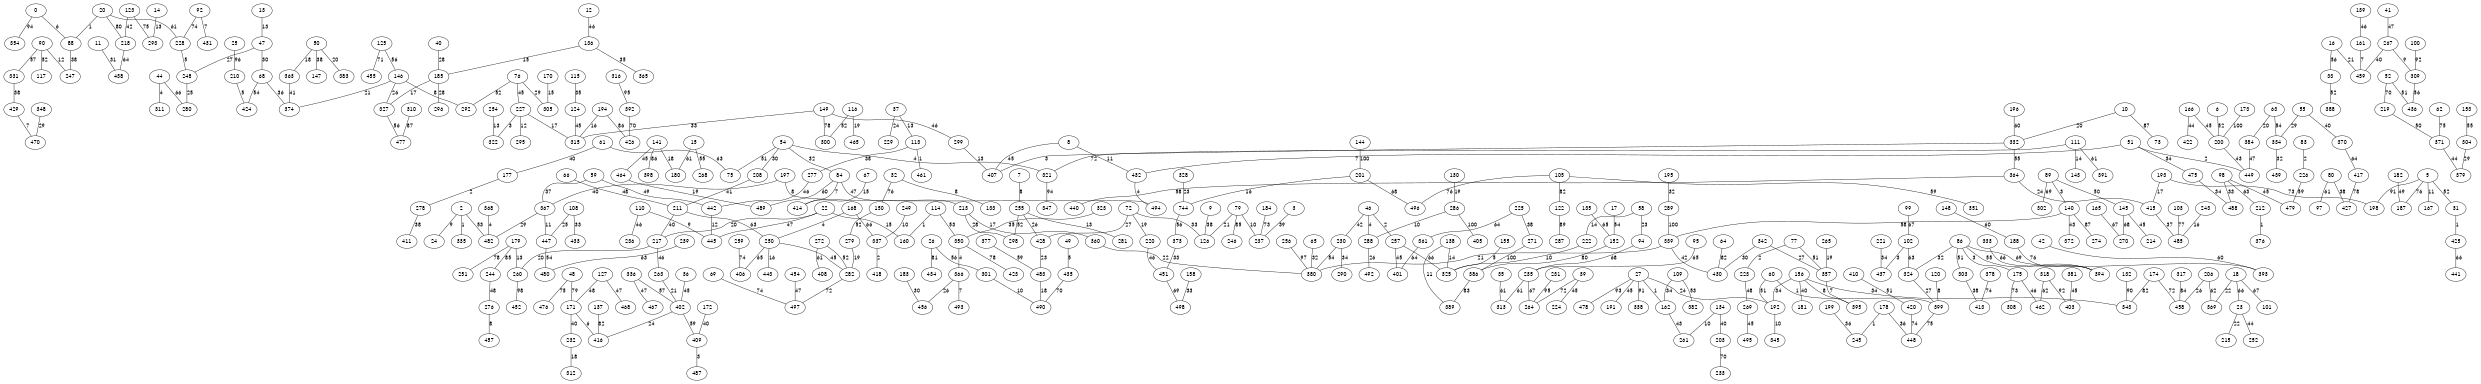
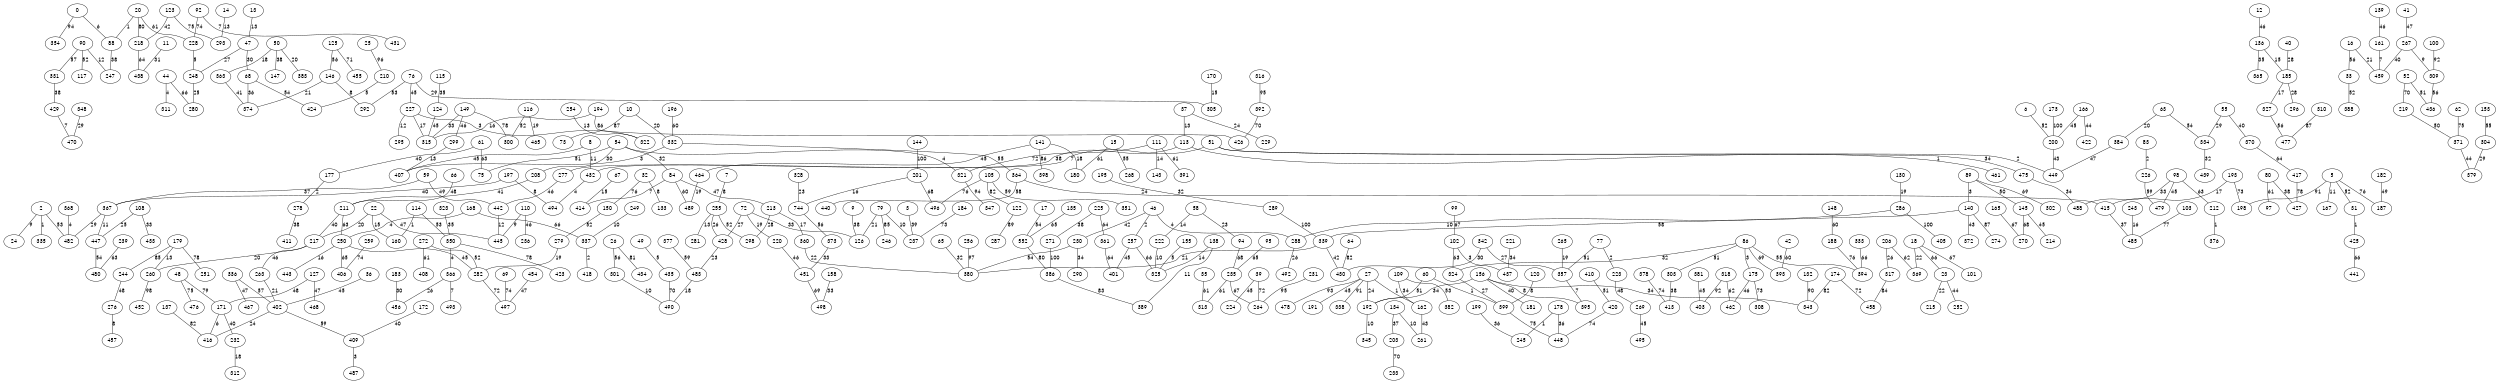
edge "146" -- "327": removed, label "26"
edge "76" -- "292": label "52" -> "53"
node "152": label "152" -> "552"
edge "206" -- "458": now "206" -- "317"
edge "134" -- "203": label "40" -> "37"
